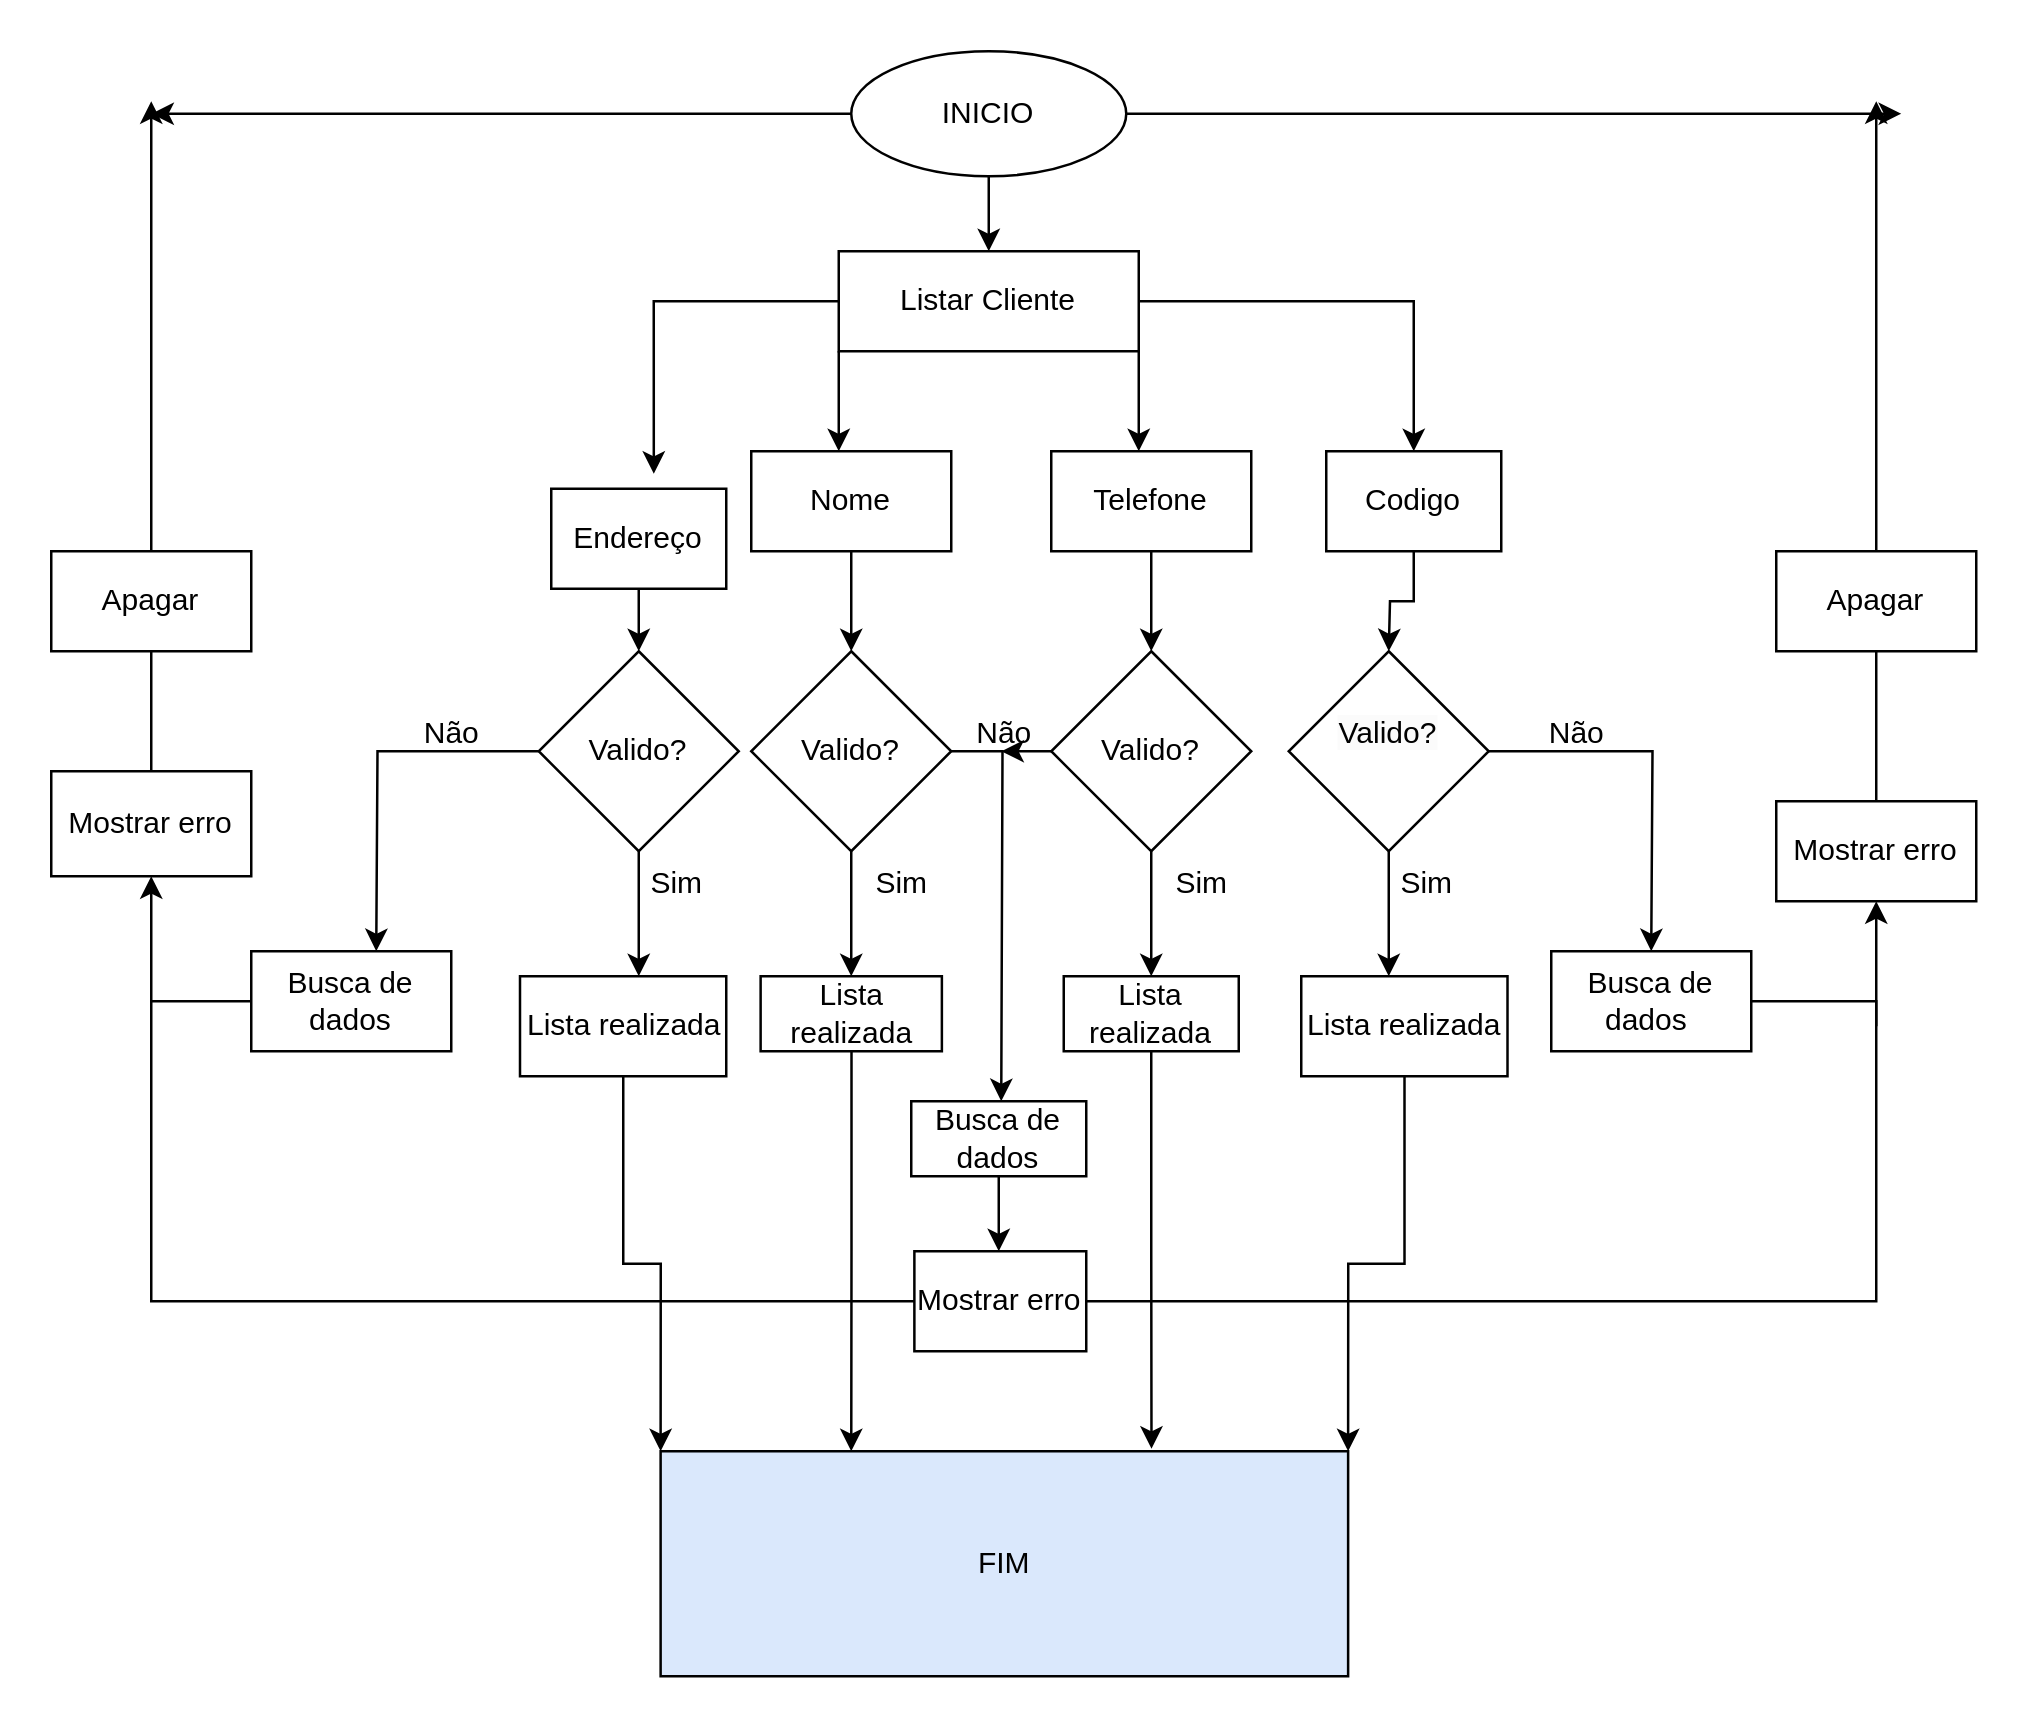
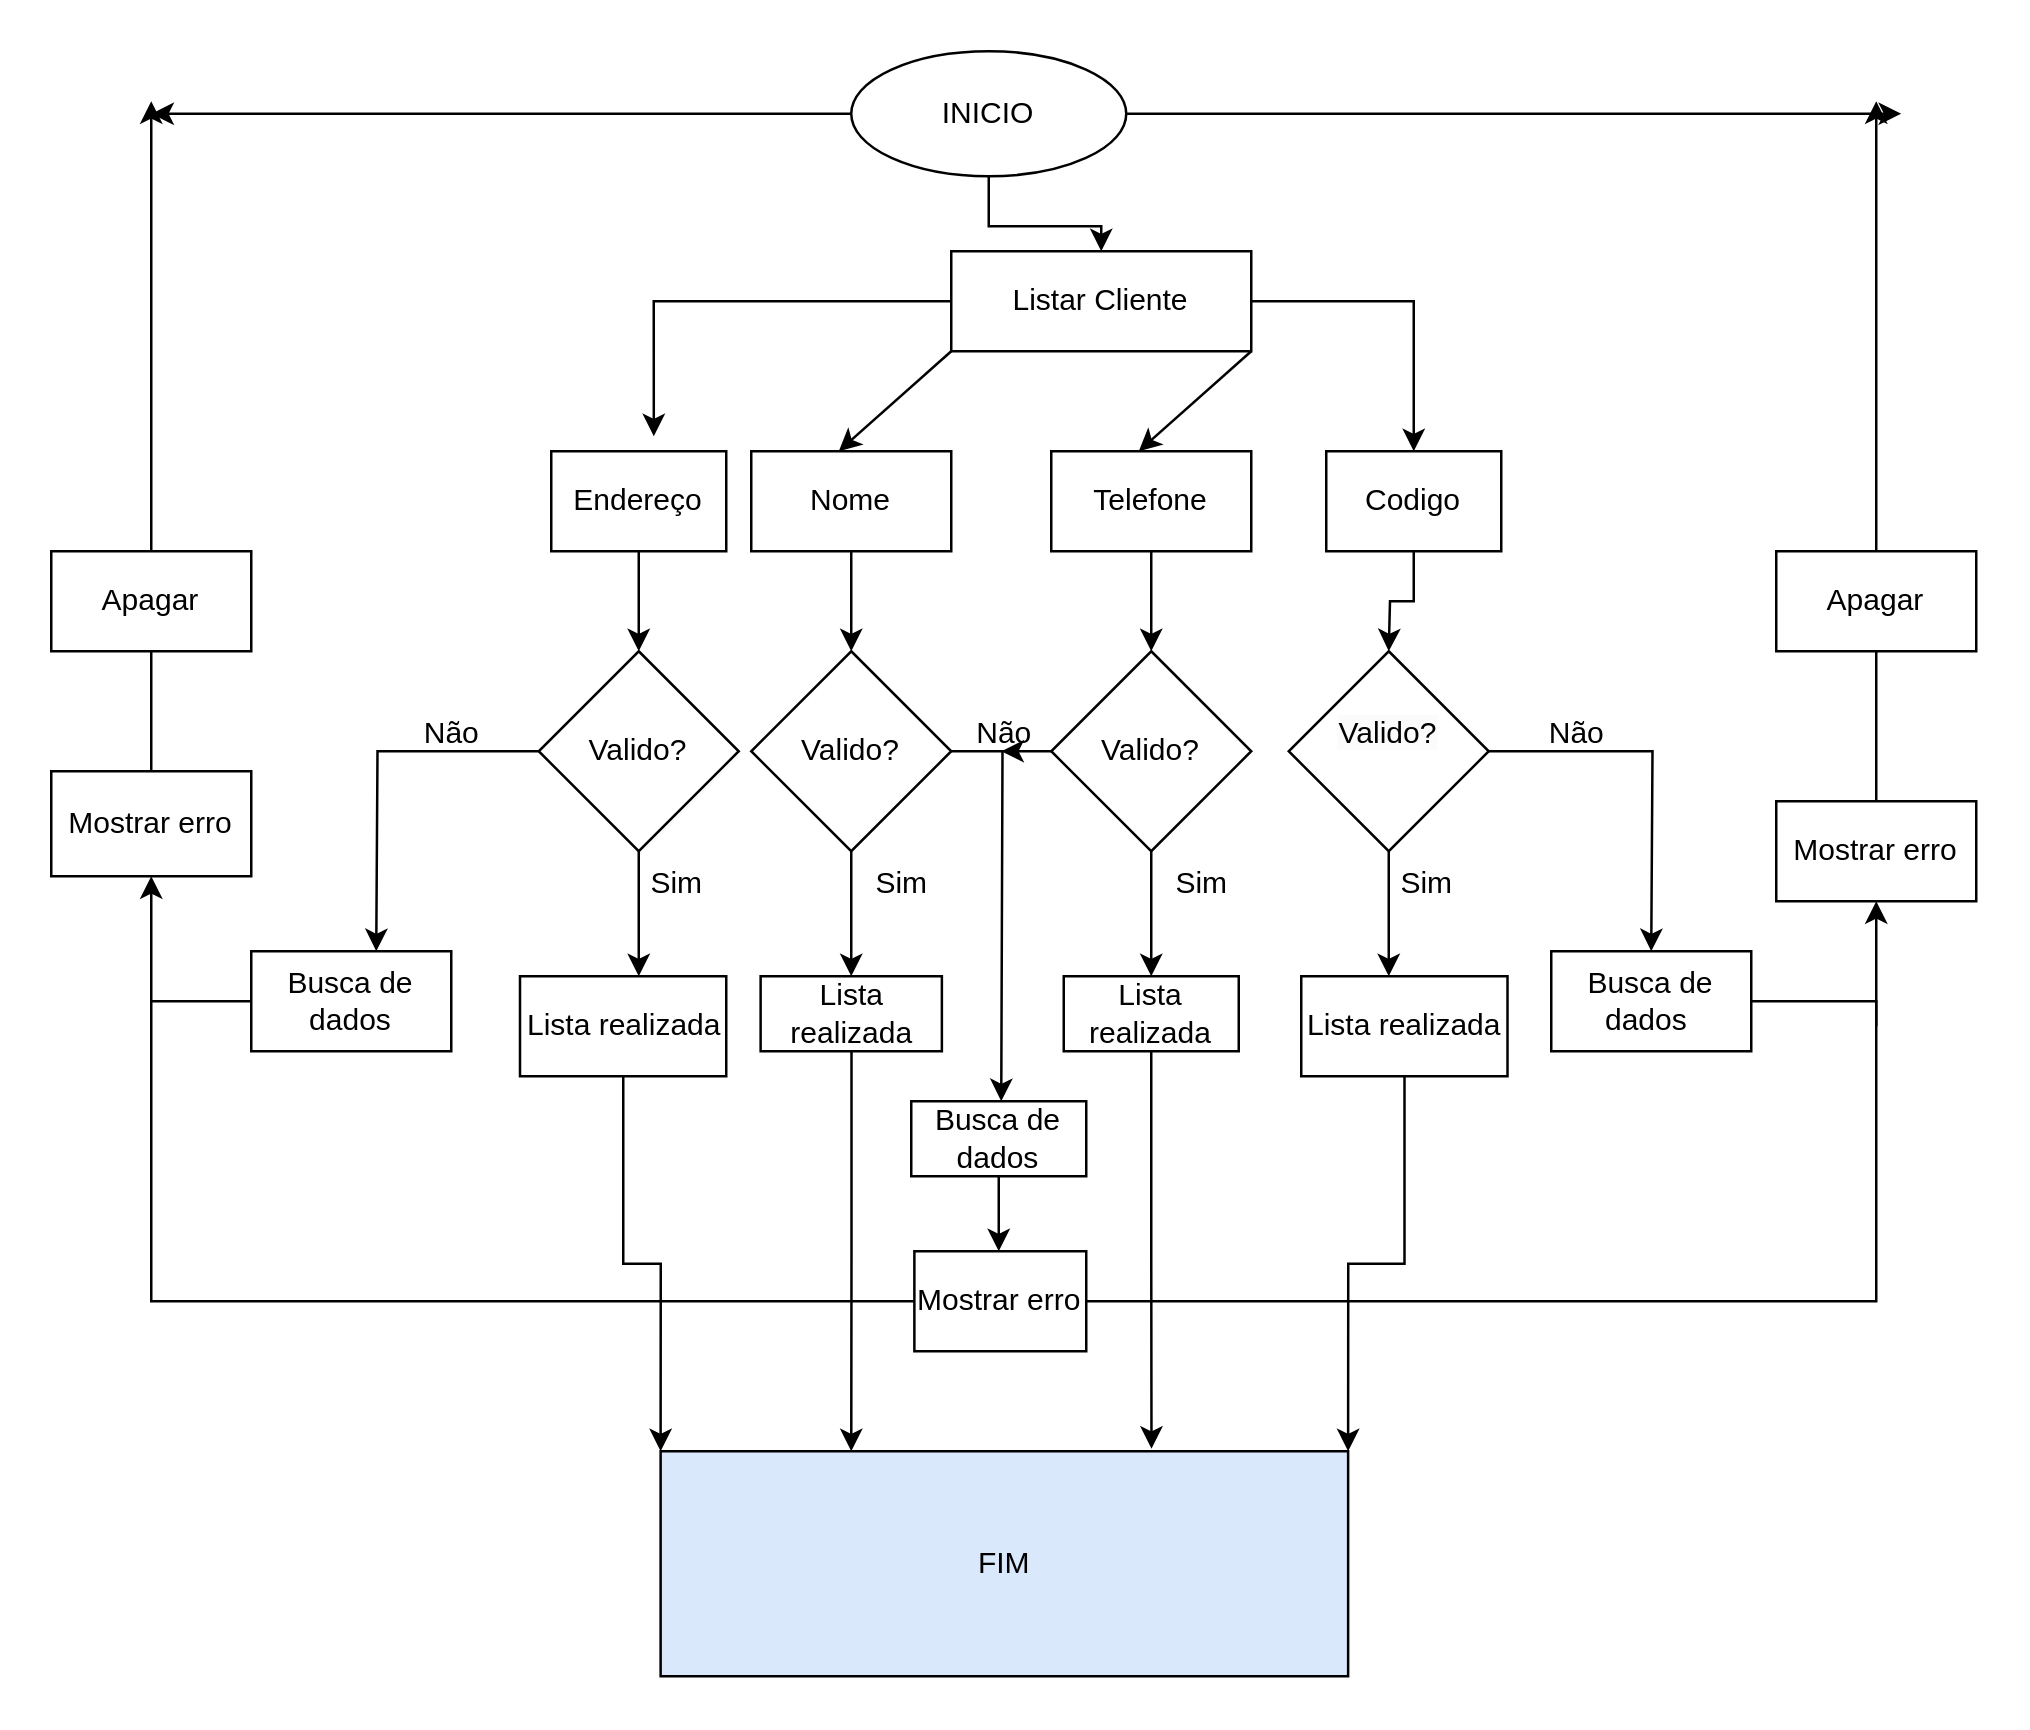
node "Listar Cliente": moved (989, 301) -> (1101, 301)
node "Endereço": moved (639, 539) -> (639, 501)
